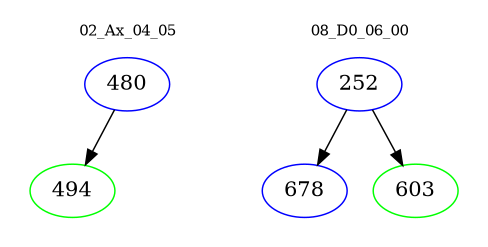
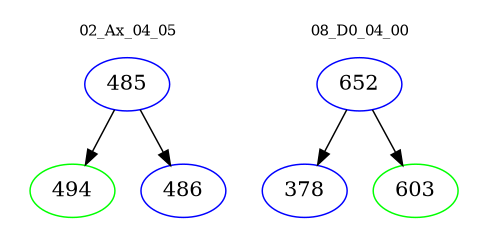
cluster "08_D0_06_00": label "08_D0_06_00" -> "08_D0_04_00"
node "480": label "480" -> "485"
node "252": label "252" -> "652"
node "486": added
node "678": label "678" -> "378"
